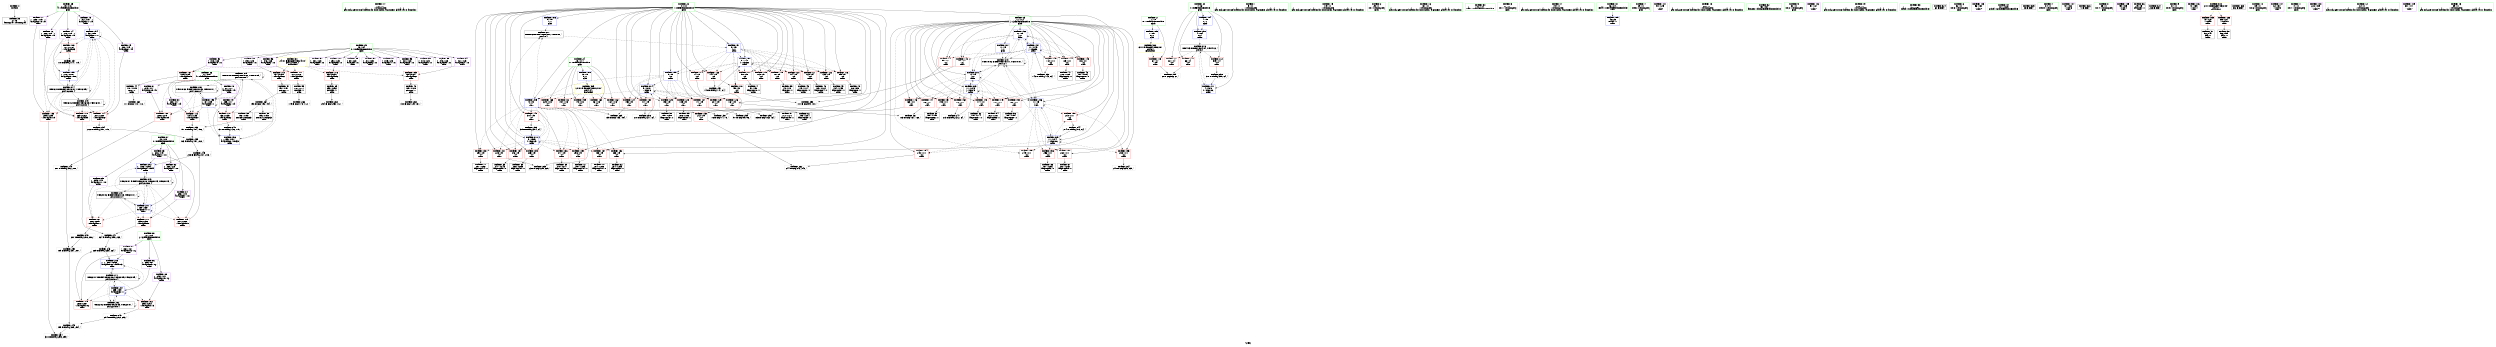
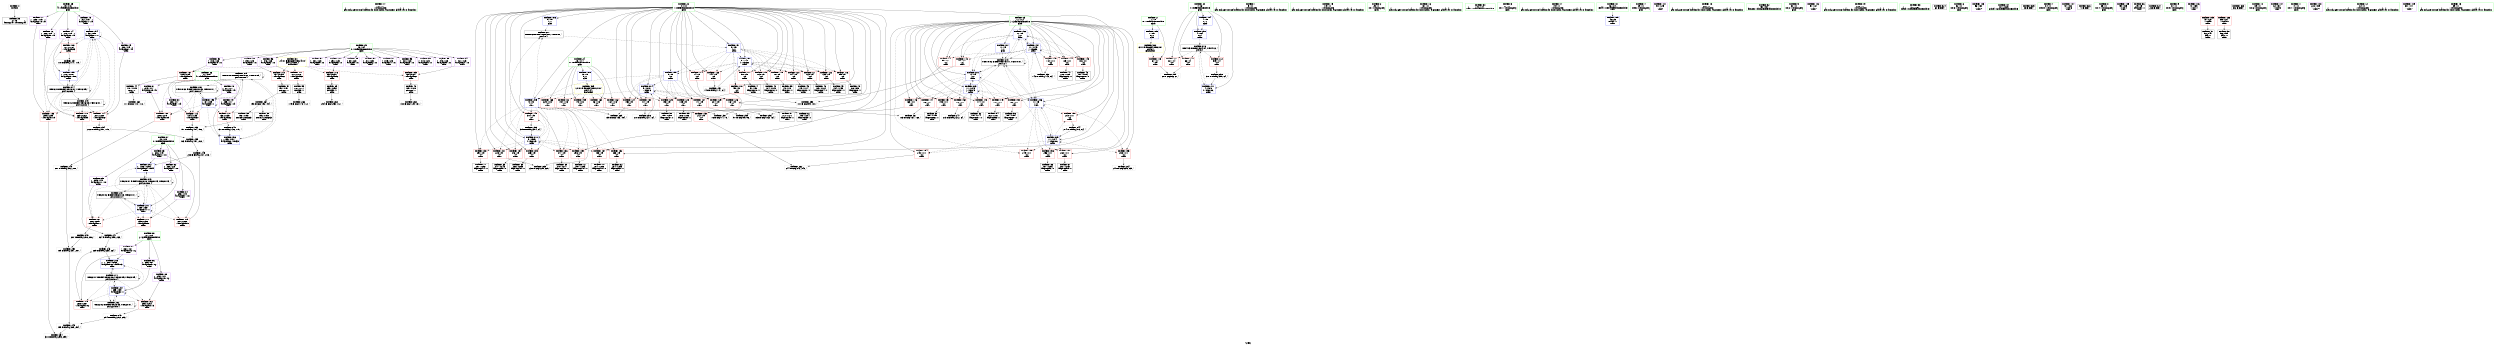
node "NodeID: 300": removed
edge "NodeID: 123" -> "NodeID: 118": now "NodeID: 22" -> "NodeID: 118"
node "NodeID: 42": added
